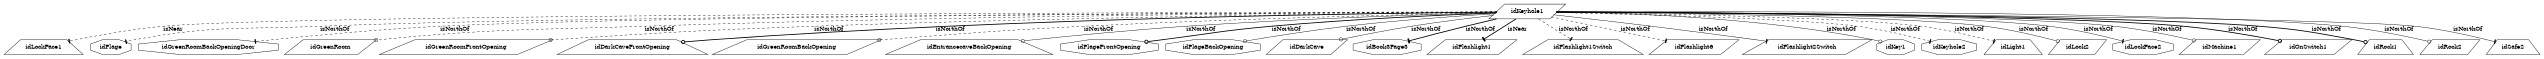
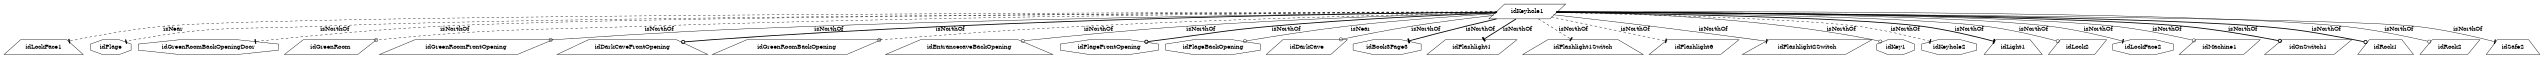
edge "idKeyhole1" -> "idGreenRoomFrontOpening": style dashed -> solid
edge "idKeyhole1" -> "idLight1": style dashed -> bold
edge "idKeyhole1" -> "idPlageBackOpening": label "isNorthOf" -> "isNear"
edge "idKeyhole1" -> "idFlashlight1": label "isNear" -> "isNorthOf"
